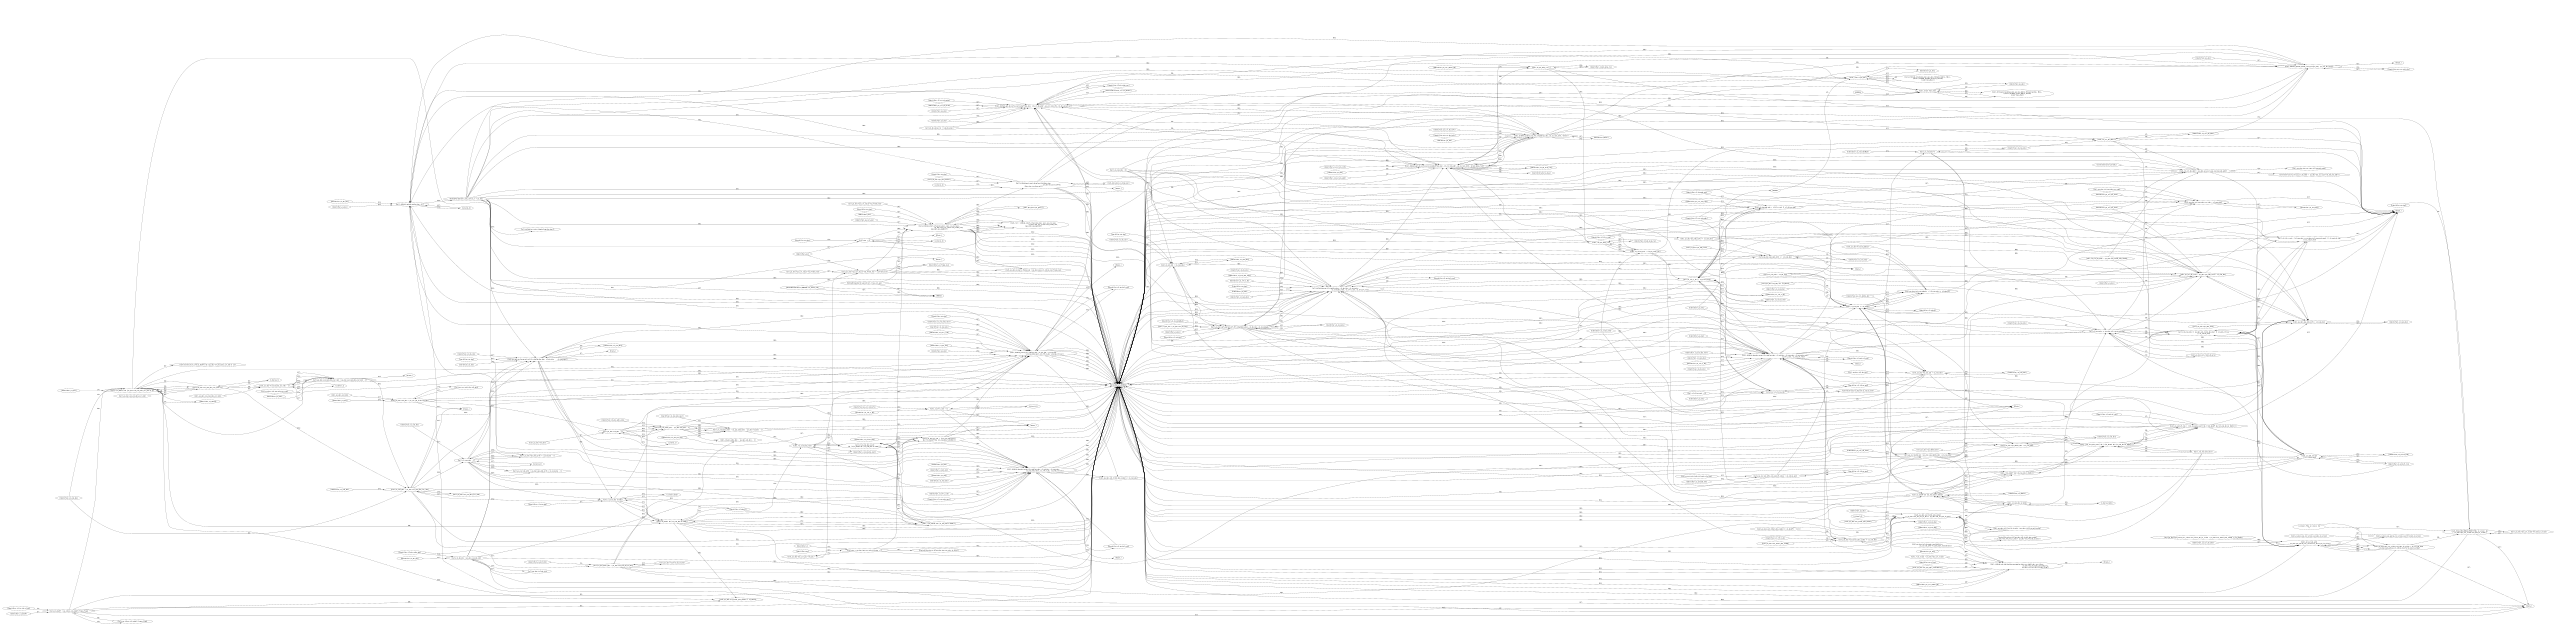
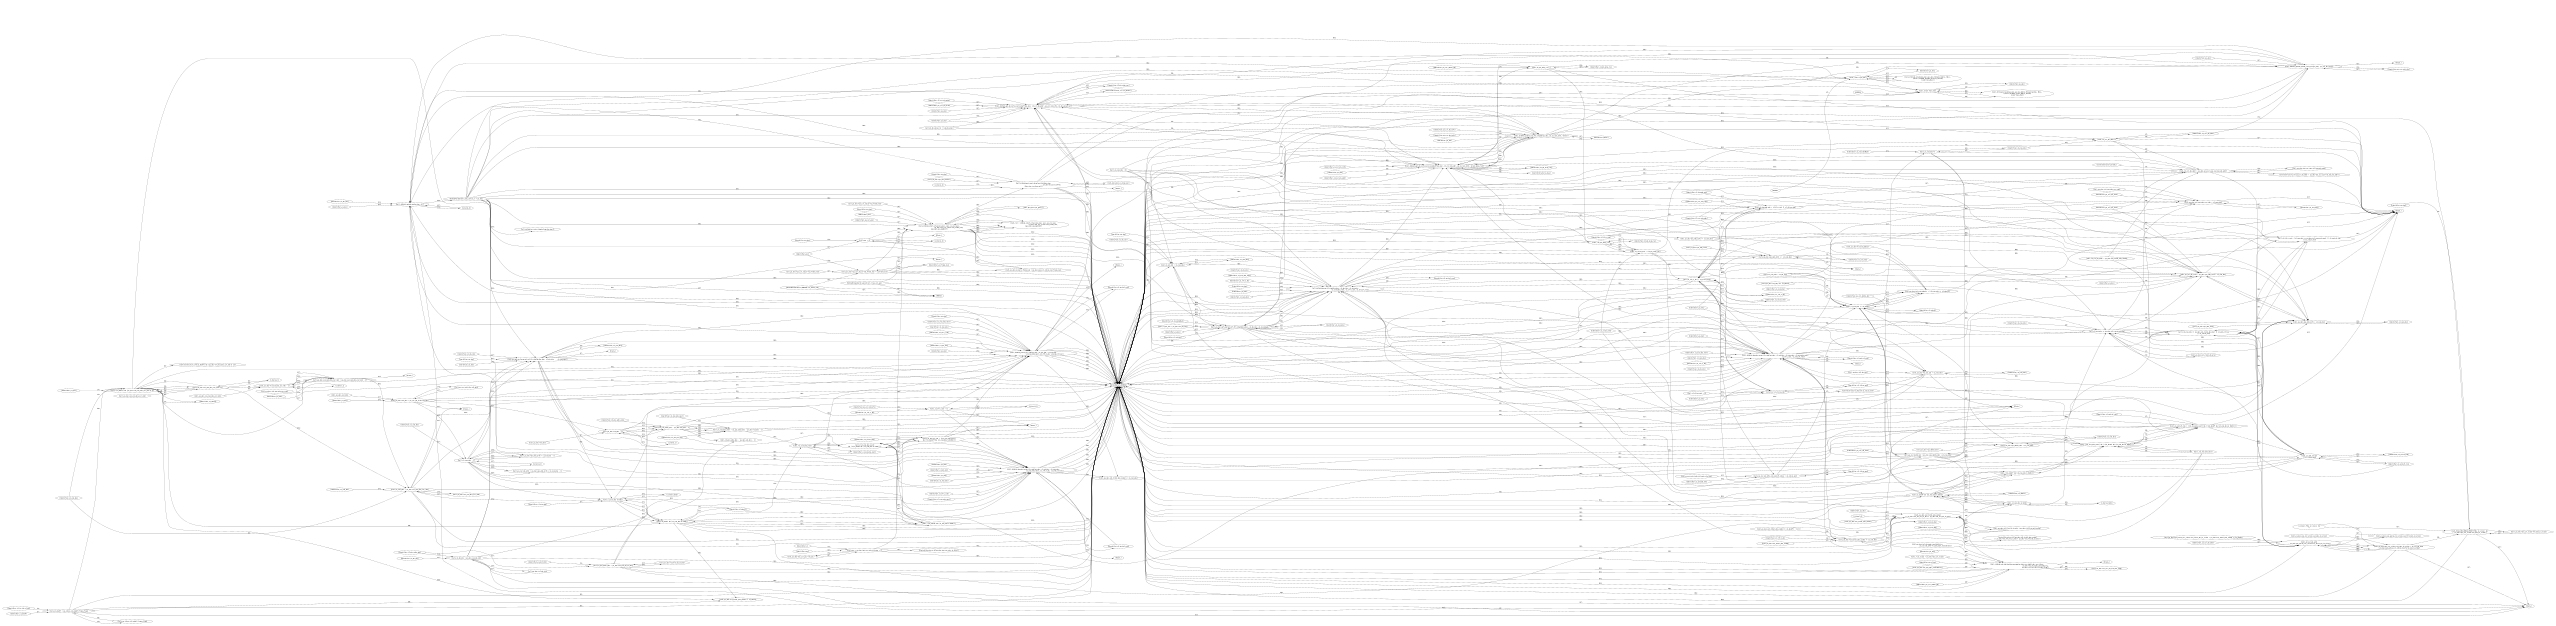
edge "(Call,ps_dec->ps_cur_sps->u2_max_mb_addr)" -> "(Call,i2_cur_mb_addr > ps_dec->ps_cur_sps->u2_max_mb_addr)": added, label "AST:"
edge "(Call,u1_tfr_n_mb || u1_slice_end)" -> "1000464": now "(Call,u1_tfr_n_mb || u1_slice_end)" -> "(Call,ps_cur_mb_info->u1_end_of_slice = u1_slice_end)"
edge "(Call,u1_mb_idx = u1_num_mbs)" -> "(MethodReturn,WORD32)": reversed
edge "(Call,ps_dec->ps_cur_pic->i4_poc + 2)" -> "(Call,ps_dec->ps_cur_slice->u2_frame_num = u2_frame_num)": now "(Call,ps_dec->ps_cur_pic->i4_poc + 2)" -> "(Call,poc = ps_dec->ps_cur_pic->i4_poc + 2)"
edge "(Call,u1_num_mbs = ps_dec->u4_num_mbs_cur_nmb)" -> "(Call,u1_num_mbs - 1)": now "(Call,ps_dec->u2_mbx = ps_cur_mb_info->u2_mbx)" -> "(Call,u1_num_mbs - 1)"
node "(Call,ps_dec->u1_cur_mb_fld_dec_flag)": added
